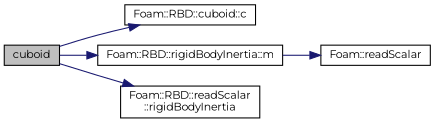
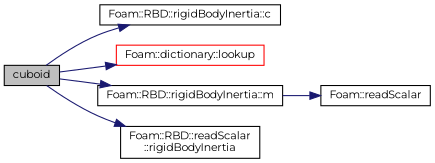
node "Foam::RBD::cuboid::c": label "Foam::RBD::cuboid::c" -> "Foam::RBD::rigidBodyInertia::c"
node "Foam::dictionary::lookup": added
